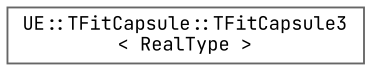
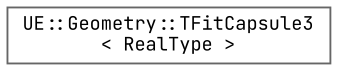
node "UE::TFitCapsule::TFitCapsule3 < RealType >": label "UE::TFitCapsule::TFitCapsule3 < RealType >" -> "UE::Geometry::TFitCapsule3 < RealType >"
